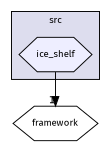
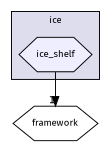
cluster "src": label "src" -> "ice"
